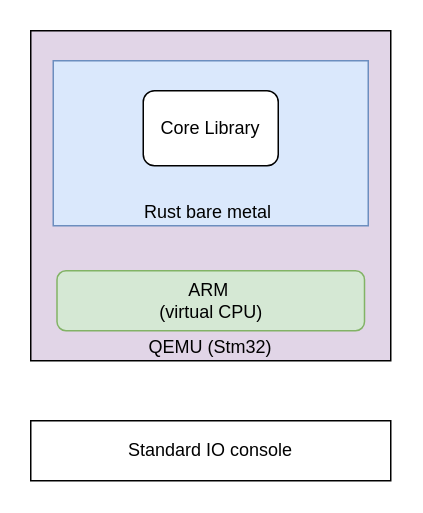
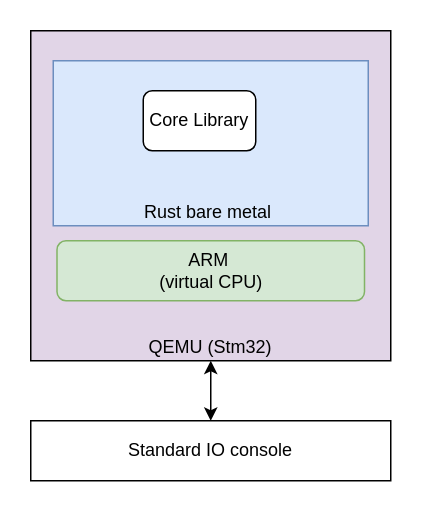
node "Core Library": size 135x75 -> 113x60
node "ARM (virtual CPU)": moved (211, 301) -> (211, 271)
edge "QEMU (Stm32)" -- "Standard IO console": added
